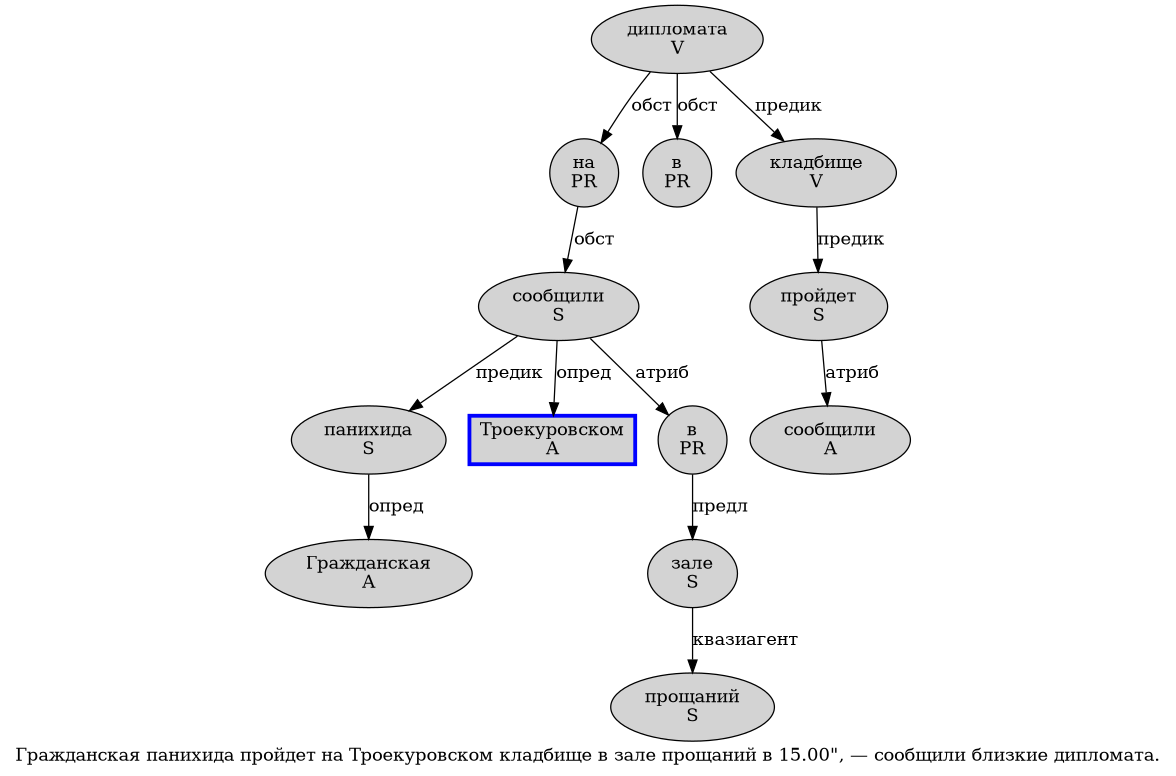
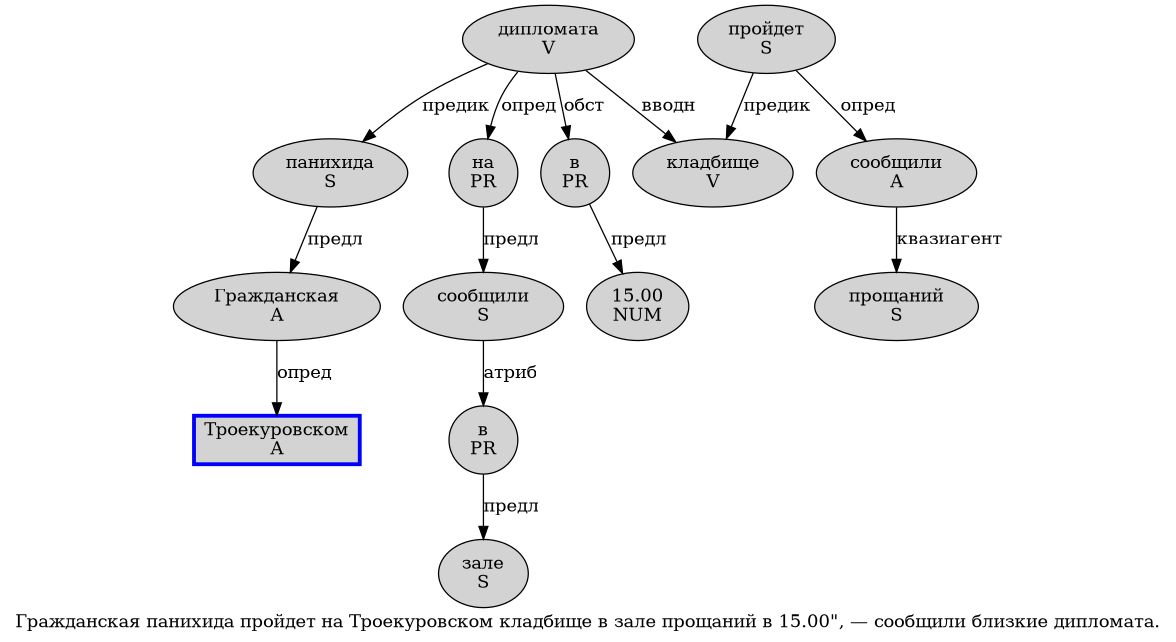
edge "дипломата V" -> "на PR": label "обст" -> "опред"
edge "дипломата V" -> "кладбище V": label "предик" -> "вводн"
edge "кладбище V" -> "пройдет S": reversed
edge "на PR" -> "сообщили S": label "обст" -> "предл"
node "15.00 NUM": added
edge "сообщили S" -> "панихида S": now "дипломата V" -> "панихида S"
edge "сообщили S" -> "Троекуровском A": now "Гражданская A" -> "Троекуровском A"
edge "пройдет S" -> "сообщили A": label "атриб" -> "опред"
edge "панихида S" -> "Гражданская A": label "опред" -> "предл"
edge "зале S" -> "прощаний S": now "сообщили A" -> "прощаний S"
